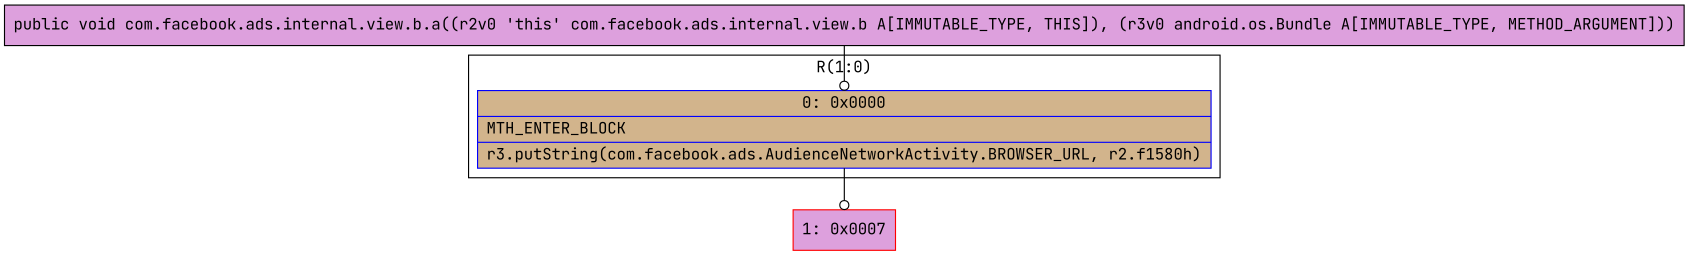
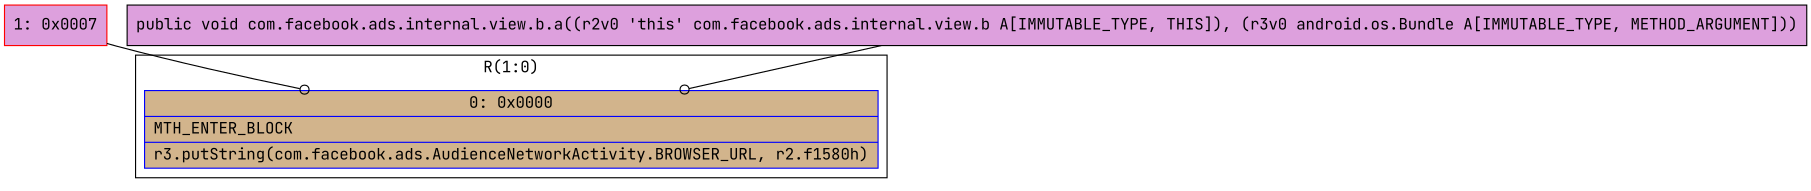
edge "0: 0x0000" -> "1: 0x0007": reversed
